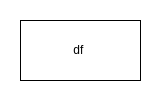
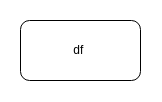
node "df": shape rectangle -> rounded rectangle
